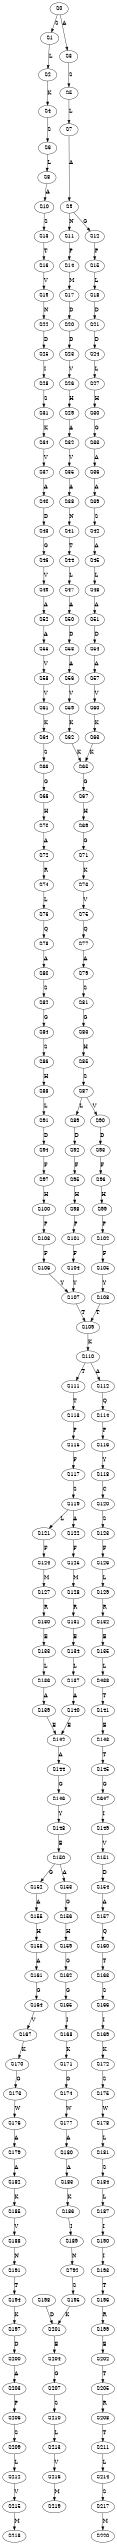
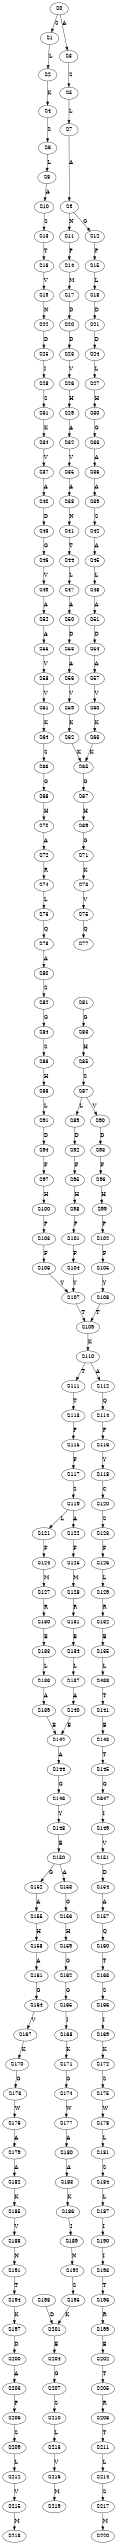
node "S79": removed
node "S792": label "S792" -> "S192"
